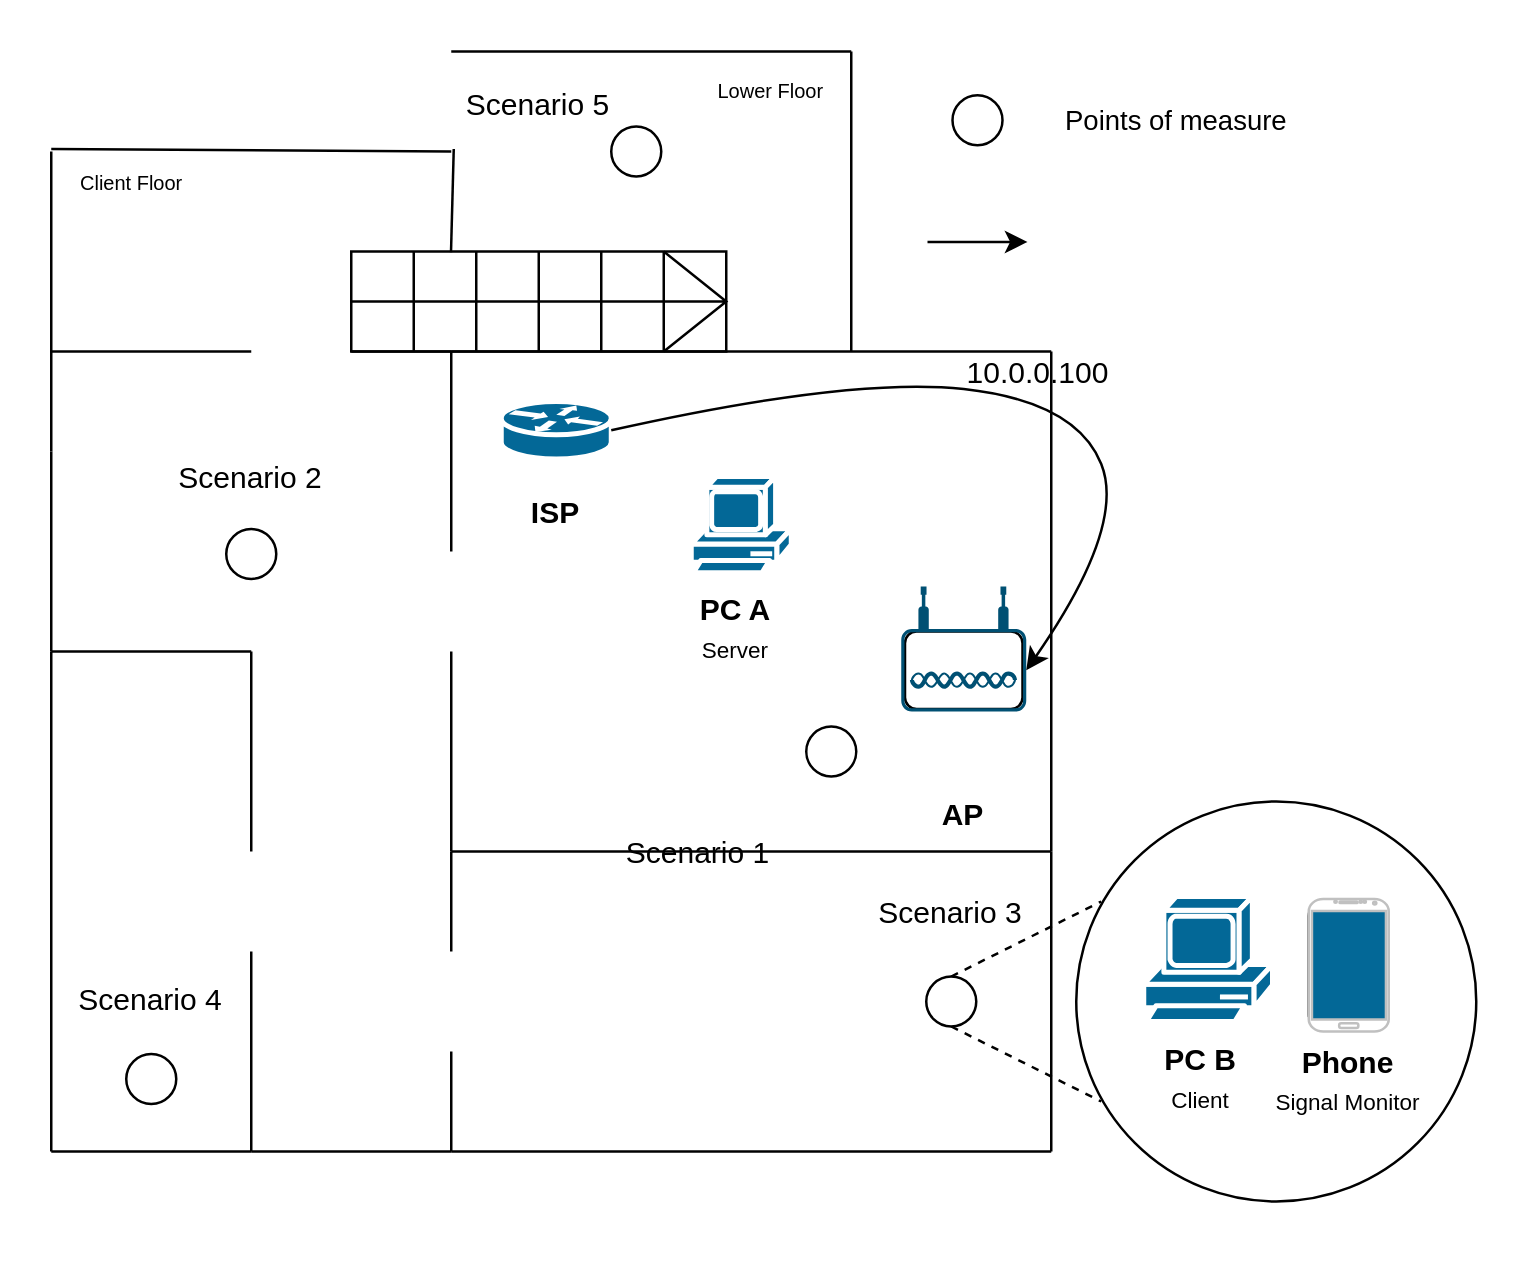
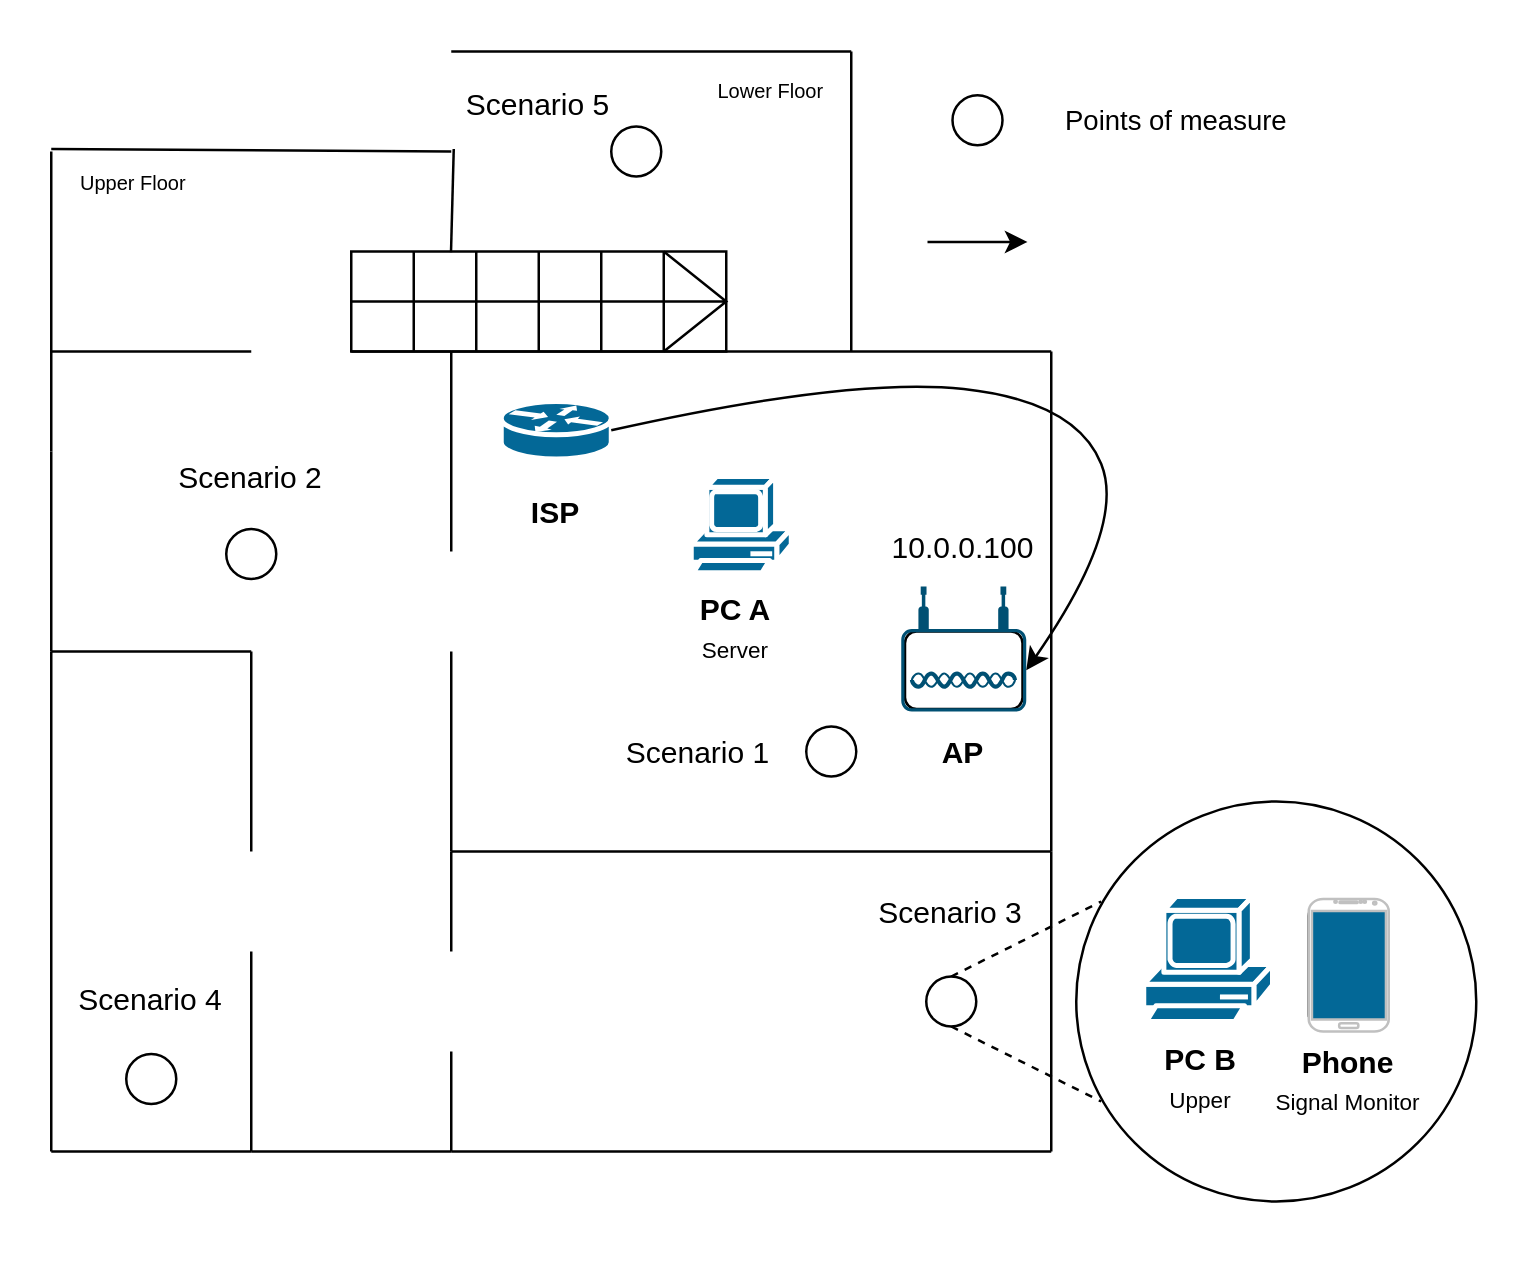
node "Client Floor": label "Client Floor" -> "Upper Floor"
node "10.0.0.100": moved (1039, 374) -> (964, 549)
node "AP": moved (964, 816) -> (964, 754)
node "Scenario 1": moved (699, 854) -> (699, 754)
node "PC B Client": label "PC B Client" -> "PC B Upper"
